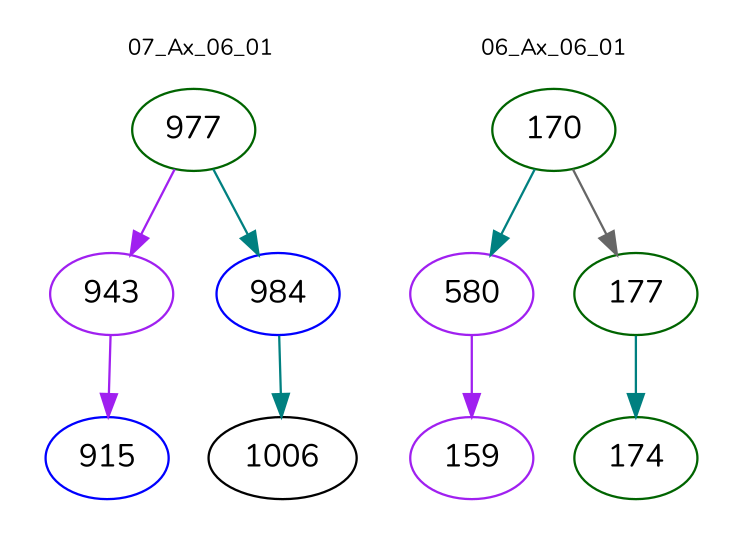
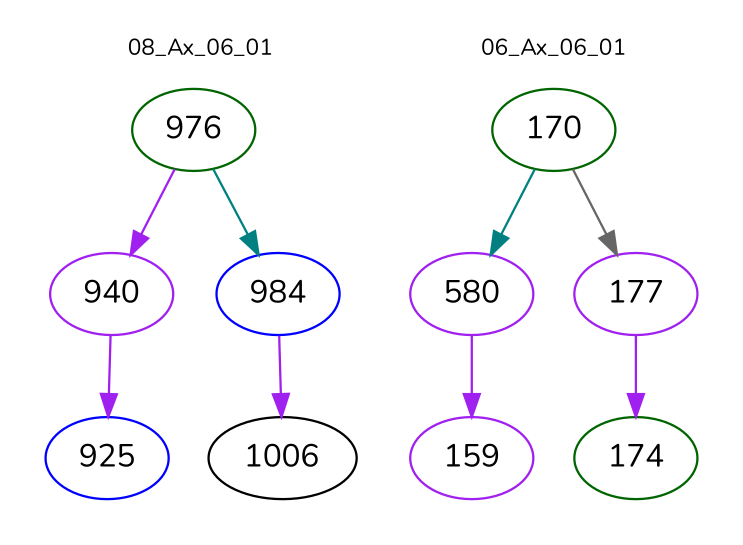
cluster "07_Ax_06_01": label "07_Ax_06_01" -> "08_Ax_06_01"
node "977": label "977" -> "976"
node "943": label "943" -> "940"
node "177": color darkgreen -> purple
edge "984" -> "1006": color teal -> purple
edge "177" -> "174": color teal -> purple
node "915": label "915" -> "925"
